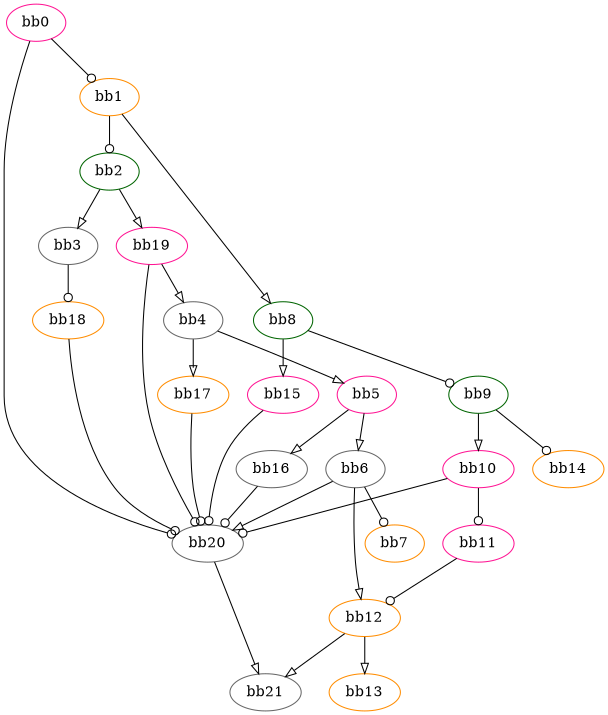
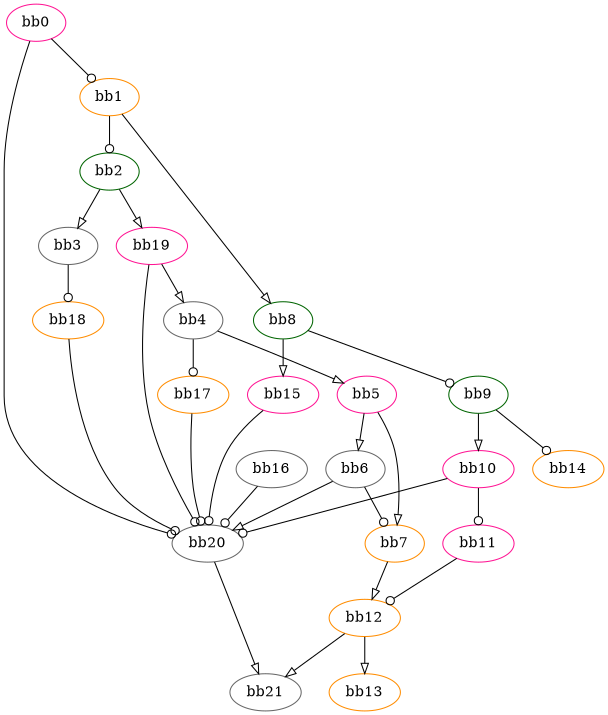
edge "bb4" -> "bb17": arrowhead onormal -> odot
edge "bb5" -> "bb16": now "bb5" -> "bb7"
edge "bb6" -> "bb12": now "bb7" -> "bb12"
